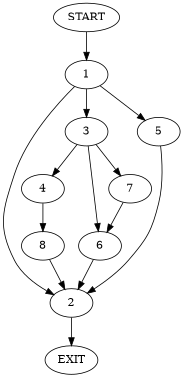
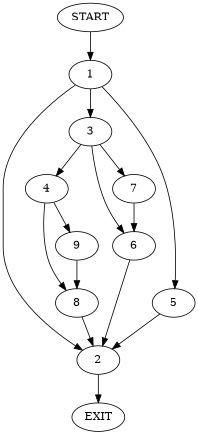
node "9": added
